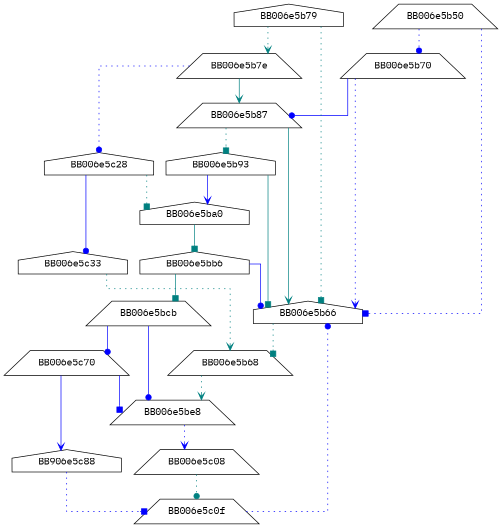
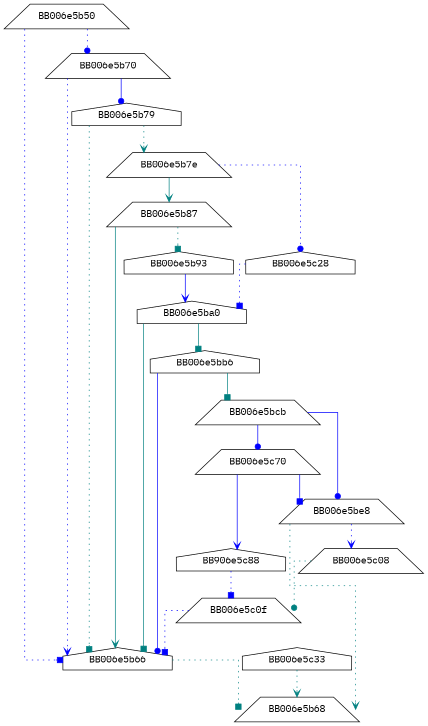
edge "BB006e5b70" -> "BB006e5b87": now "BB006e5b70" -> "BB006e5b79"
edge "BB006e5c28" -> "BB006e5ba0": color teal -> blue
edge "BB006e5c28" -> "BB006e5c33": removed
edge "BB006e5b93" -> "BB006e5b66": now "BB006e5ba0" -> "BB006e5b66"
edge "BB006e5b68" -> "BB006e5be8": reversed
edge "BB006e5c0f" -> "BB006e5b66": arrowhead dot -> box
